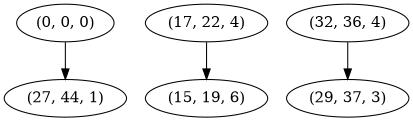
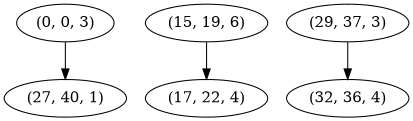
node "(0, 0, 0)": label "(0, 0, 0)" -> "(0, 0, 3)"
edge "(17, 22, 4)" -> "(15, 19, 6)": reversed
edge "(32, 36, 4)" -> "(29, 37, 3)": reversed
node "(27, 44, 1)": label "(27, 44, 1)" -> "(27, 40, 1)"
